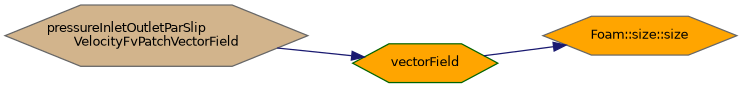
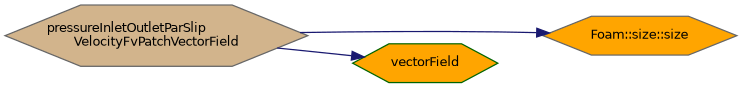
edge "vectorField" -> "Foam::size::size": now "pressureInletOutletParSlip VelocityFvPatchVectorField" -> "Foam::size::size"
